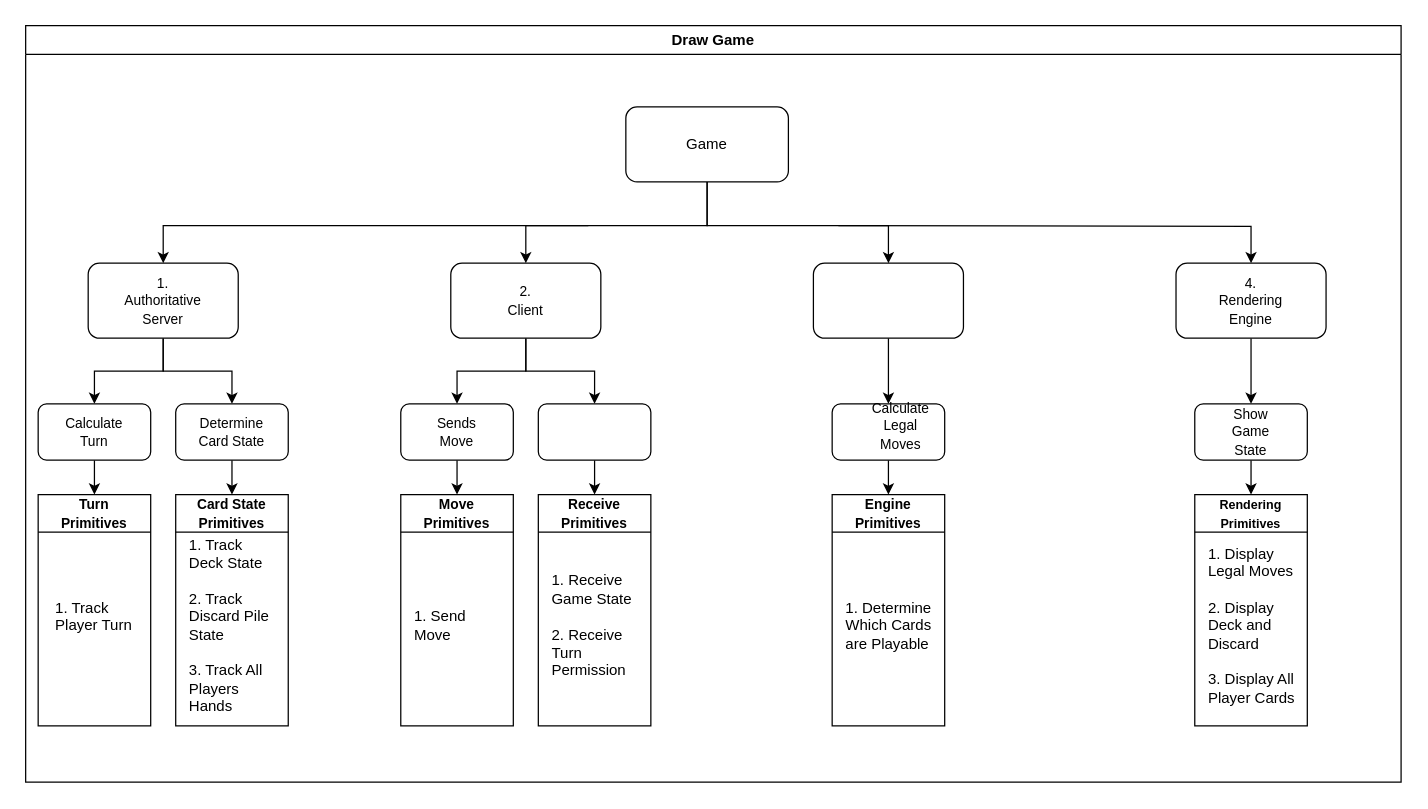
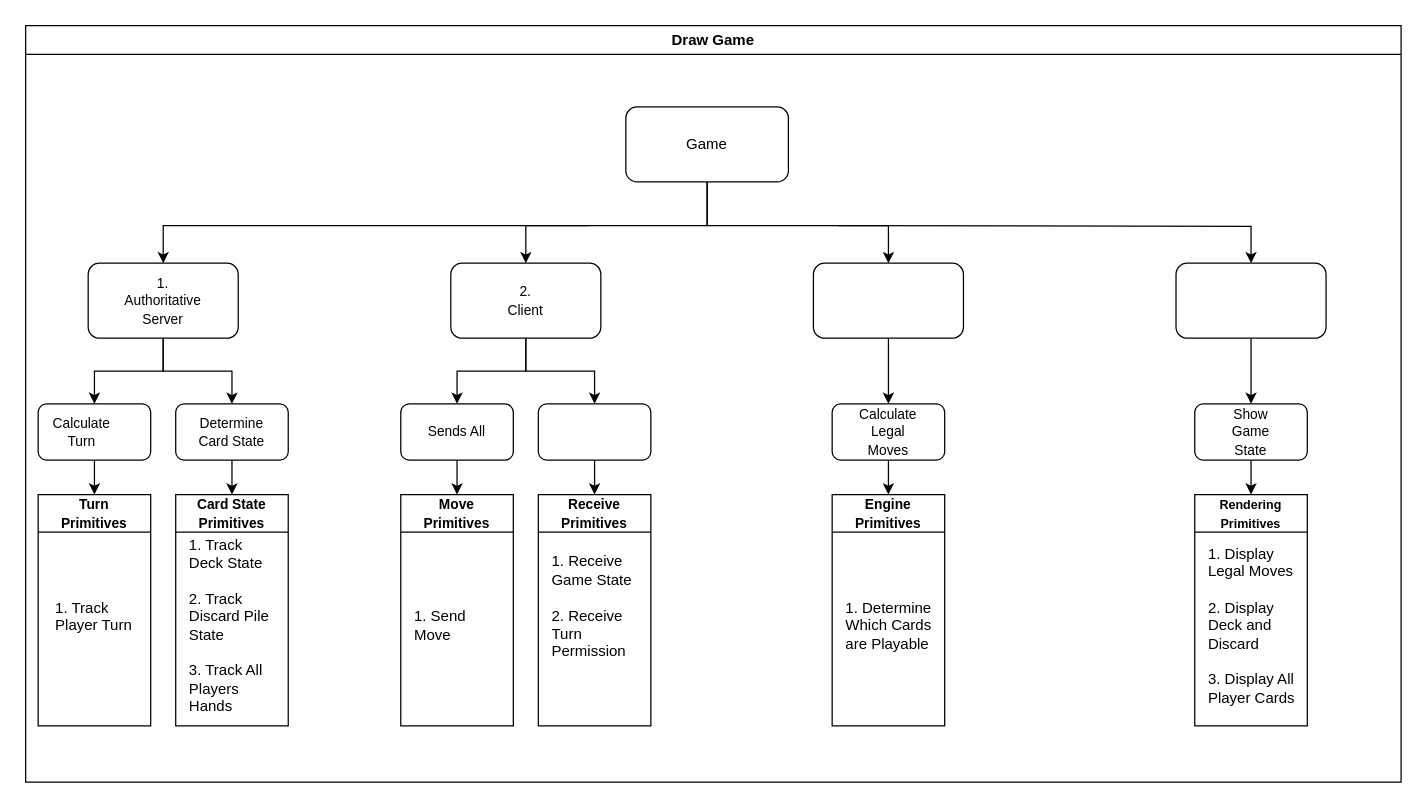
node "4. Rendering Engine": removed
node "Calculate Legal Moves": moved (901, 426) -> (888, 432)
node "Calculate Turn": moved (94, 432) -> (82, 432)
node "Sends Move": label "Sends Move" -> "Sends All"
node "1. Receive Game State 2. Receive Turn Permission": moved (594, 626) -> (594, 607)
